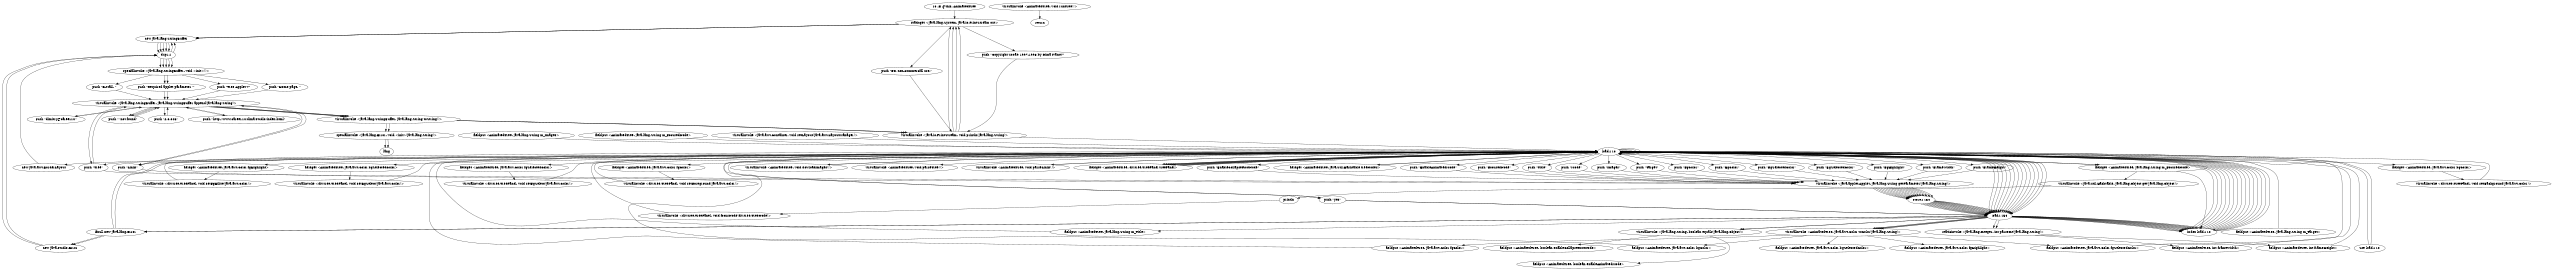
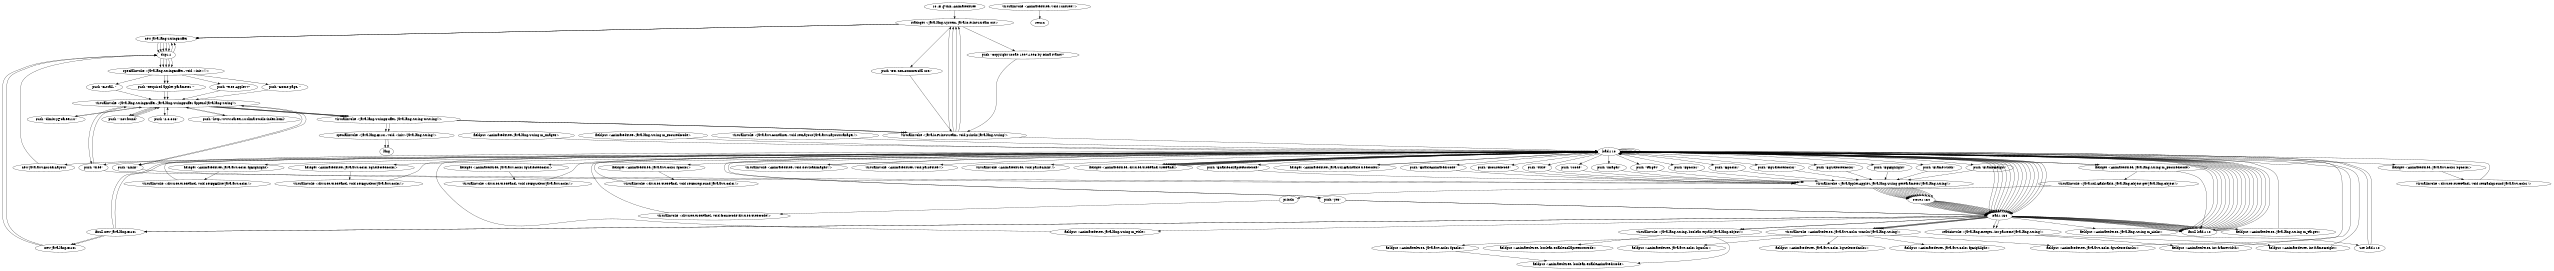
edge "virtualinvoke <AnimatedTree: void parseLinks()>" -> "load.r r0": removed
edge "fieldput <AnimatedTree: java.awt.Color fgColor>" -> "load.r r0": now "fieldput <AnimatedTree: java.awt.Color fgColor>" -> "fieldput <AnimatedTree: boolean enableAnimatedMode>"
edge "fieldput <AnimatedTree: java.awt.Color bgColor>" -> "load.r r0": removed
edge "load.r r54" -> "fieldput <AnimatedTree: java.lang.String m_Target>": added
node "fieldput <AnimatedTree: java.lang.String m_Links>": added
node "index load.r r0": label "index load.r r0" -> "ifnull load.r r0"
node "new java.studio.Error": label "new java.studio.Error" -> "new java.lang.Error"
